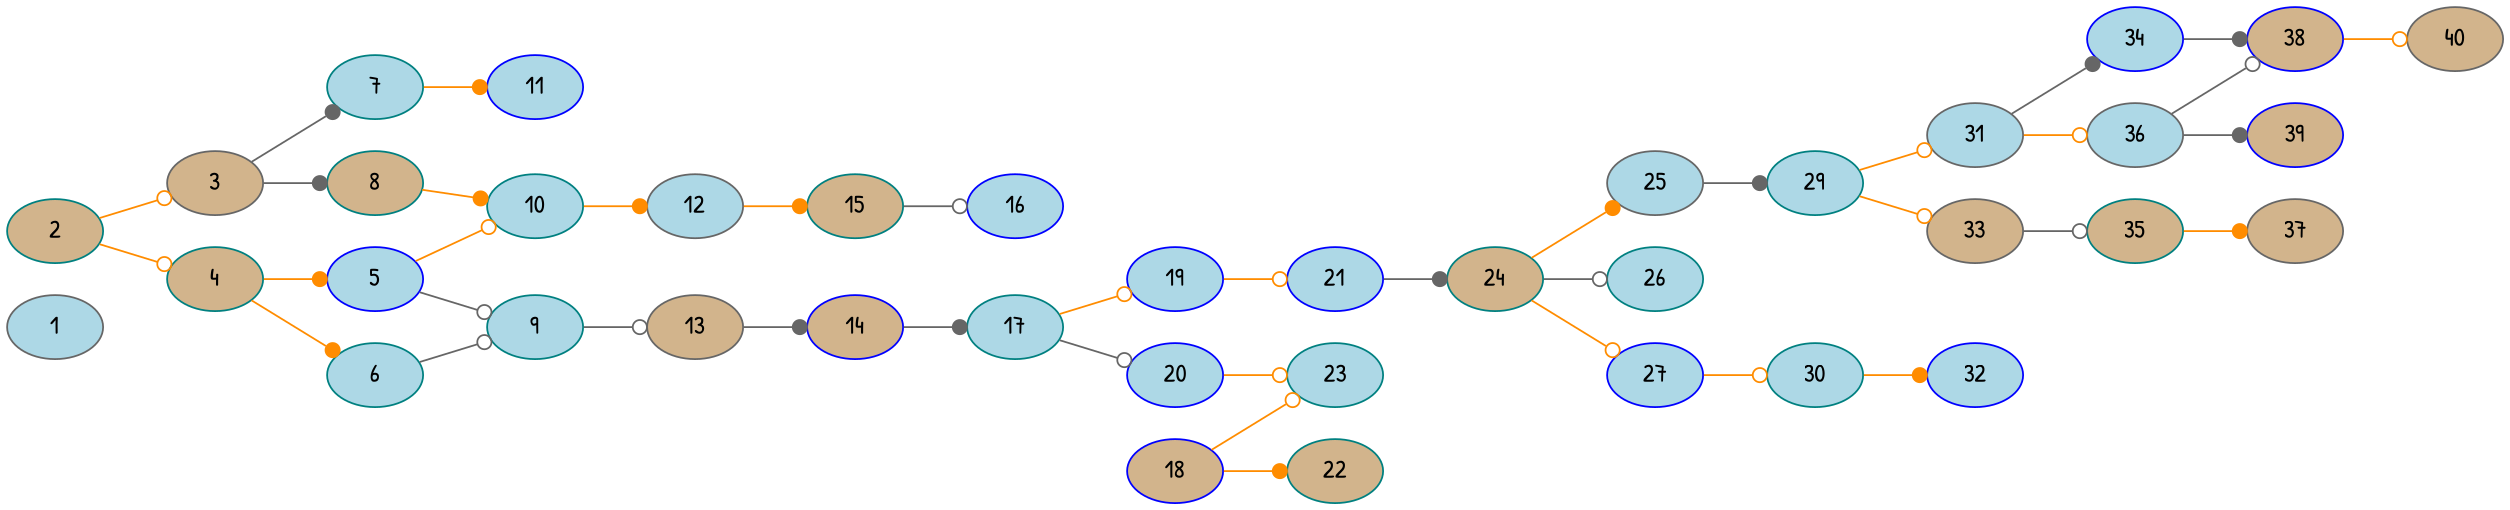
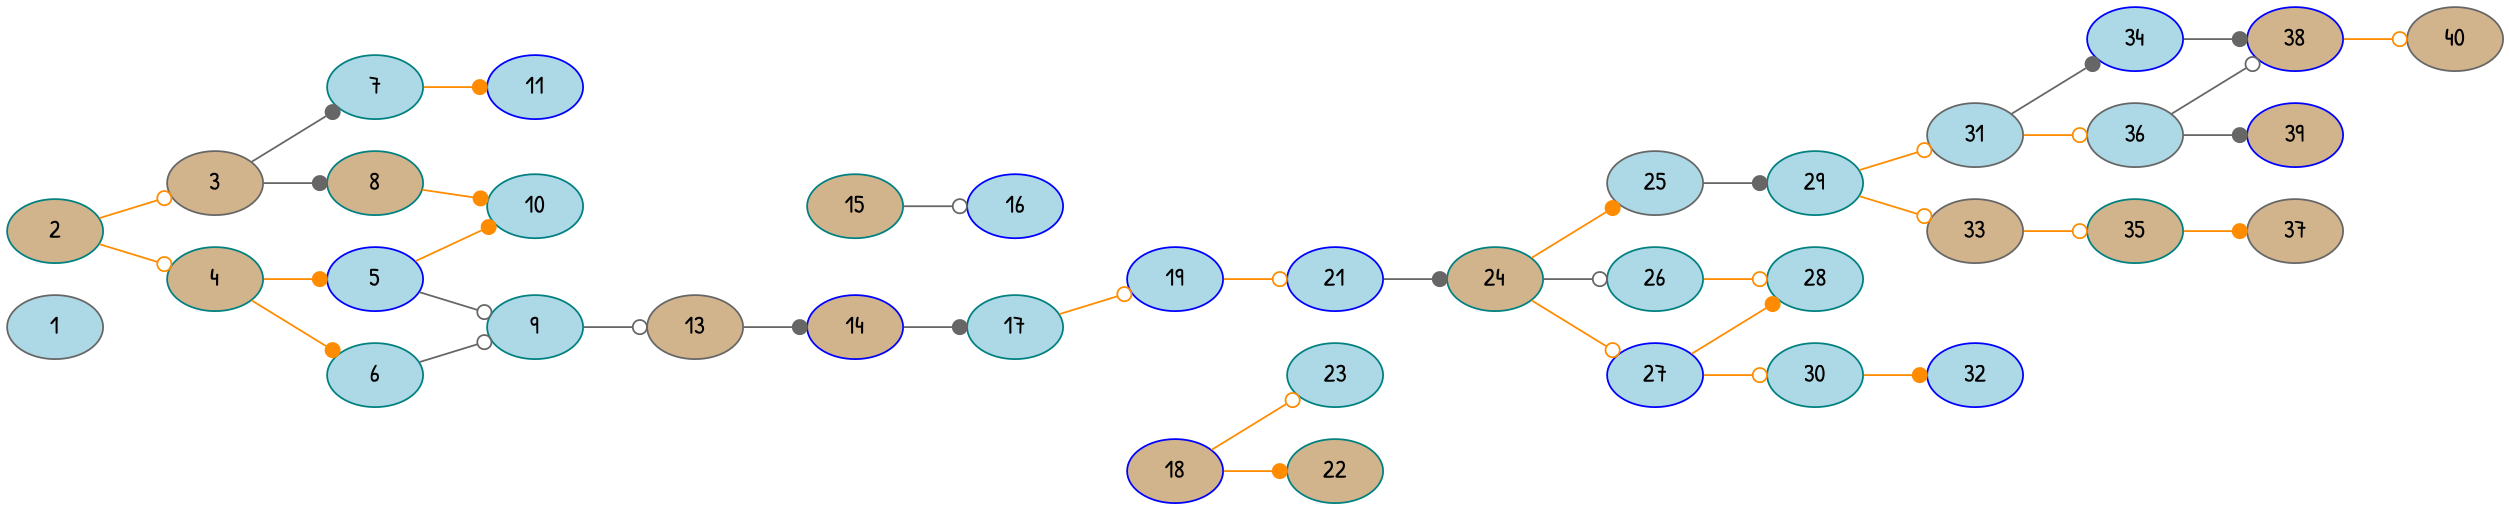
node "12": removed
edge "33" -> "35": color gray40 -> darkorange
edge "5" -> "10": arrowhead odot -> dot
node "28": added
node "20": removed
